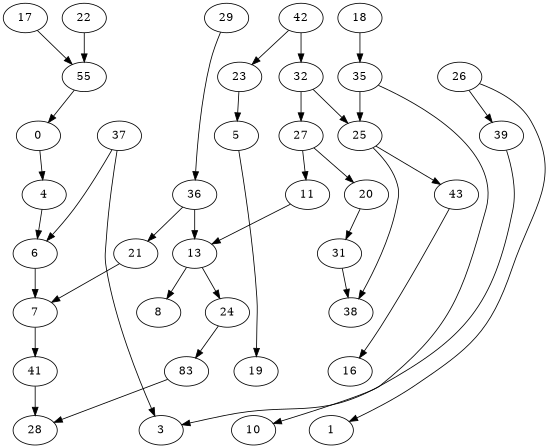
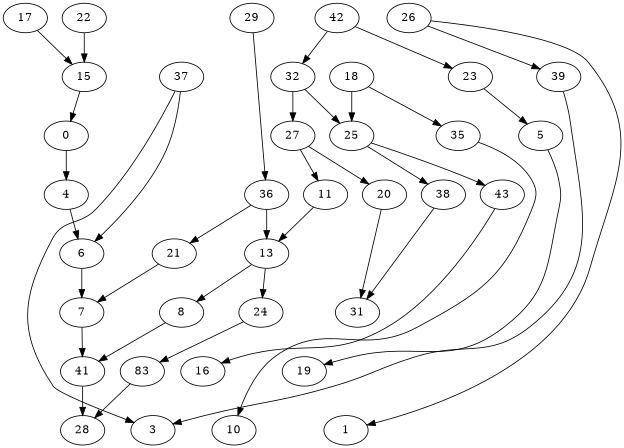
node "55": label "55" -> "15"
edge "35" -> "25": now "18" -> "25"
edge "31" -> "38": reversed
edge "8" -> "41": added
